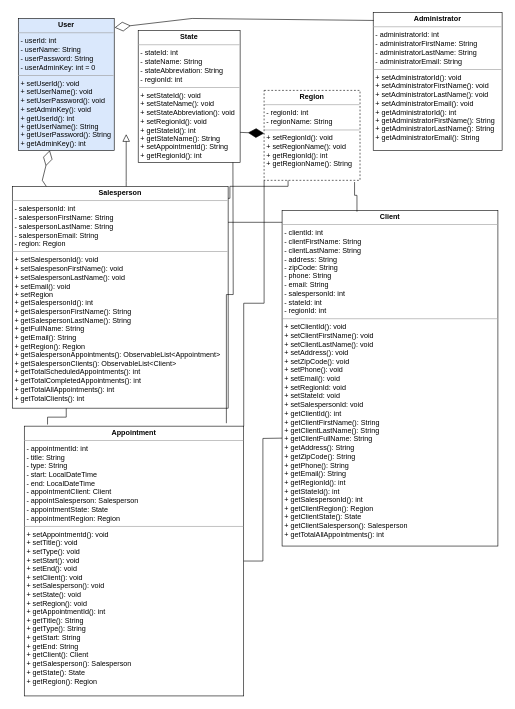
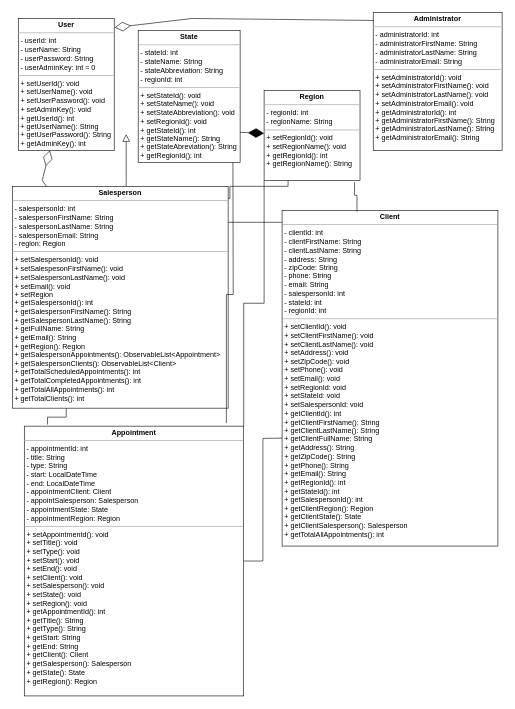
node "User - userId: int - userName: String - userPassword: String - userAdminKey: int = 0 + setUserId(): void + setUserName(): void + setUserPassword(): void + setAdminKey(): void + getUserId(): int + getUserName(): String + getUserPassword(): String + getAdminKey(): int": fillcolor #dae8fc -> #ffffff
node "State - stateId: int - stateName: String - stateAbbreviation: String - regionId: int + setStateId(): void + setStateName(): void + setStateAbbreviation(): void + setRegionId(): void + getStateId(): int + getStateName(): String + setAppointmentd(): String + getRegionId(): int": label "State - stateId: int - stateName: String - stateAbbreviation: String - regionId: int + setStateId(): void + setStateName(): void + setStateAbbreviation(): void + setRegionId(): void + getStateId(): int + getStateName(): String + setAppointmentd(): String + getRegionId(): int" -> "State - stateId: int - stateName: String - stateAbbreviation: String - regionId: int + setStateId(): void + setStateName(): void + setStateAbbreviation(): void + setRegionId(): void + getStateId(): int + getStateName(): String + getStateAbreviation(): String + getRegionId(): int"
node "Region - regionId: int - regionName: String + setRegionId(): void + setRegionName(): void + getRegionId(): int + getRegionName(): String": style dashed -> solid
